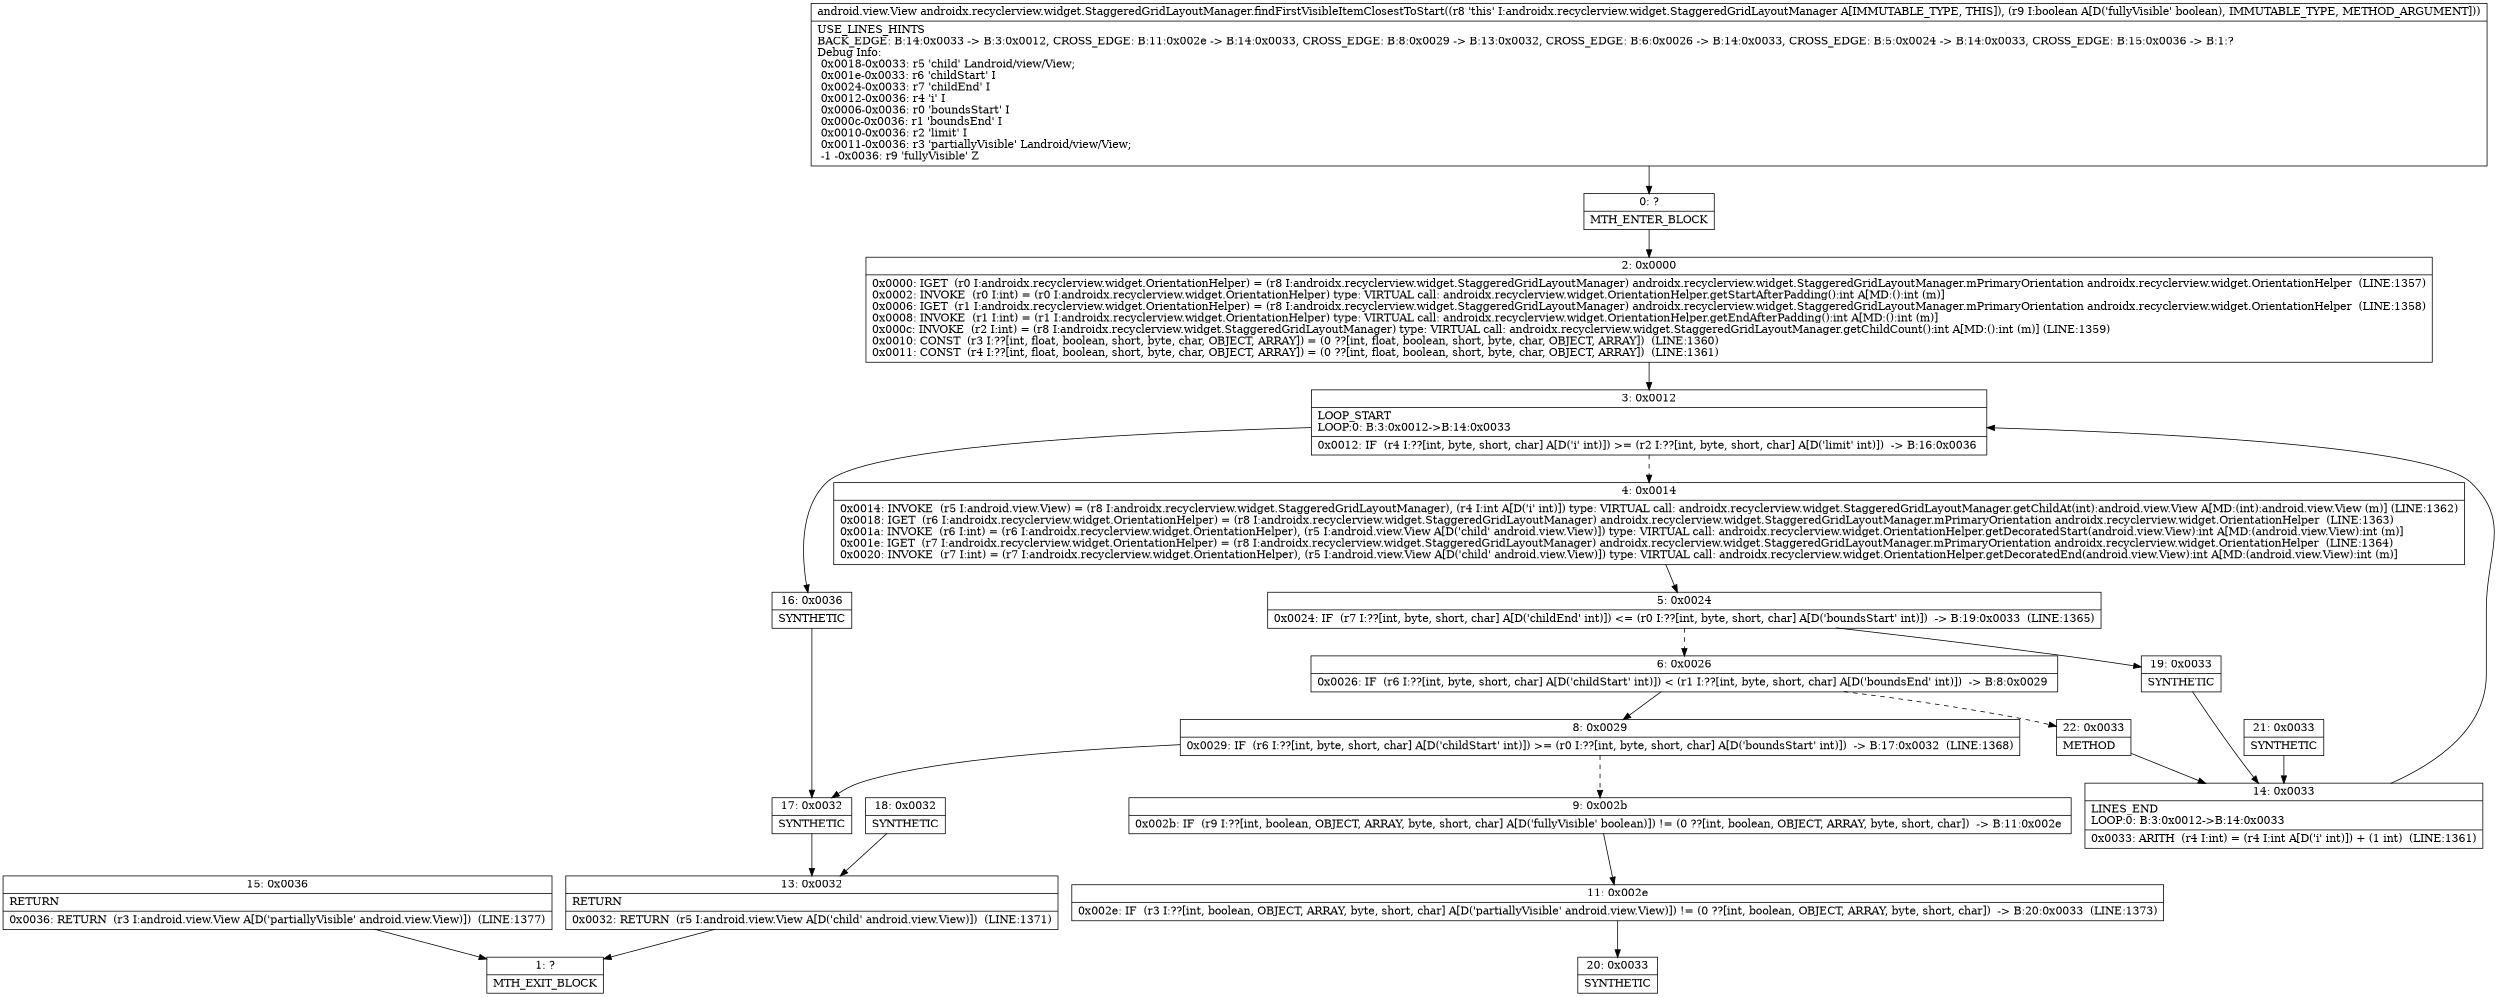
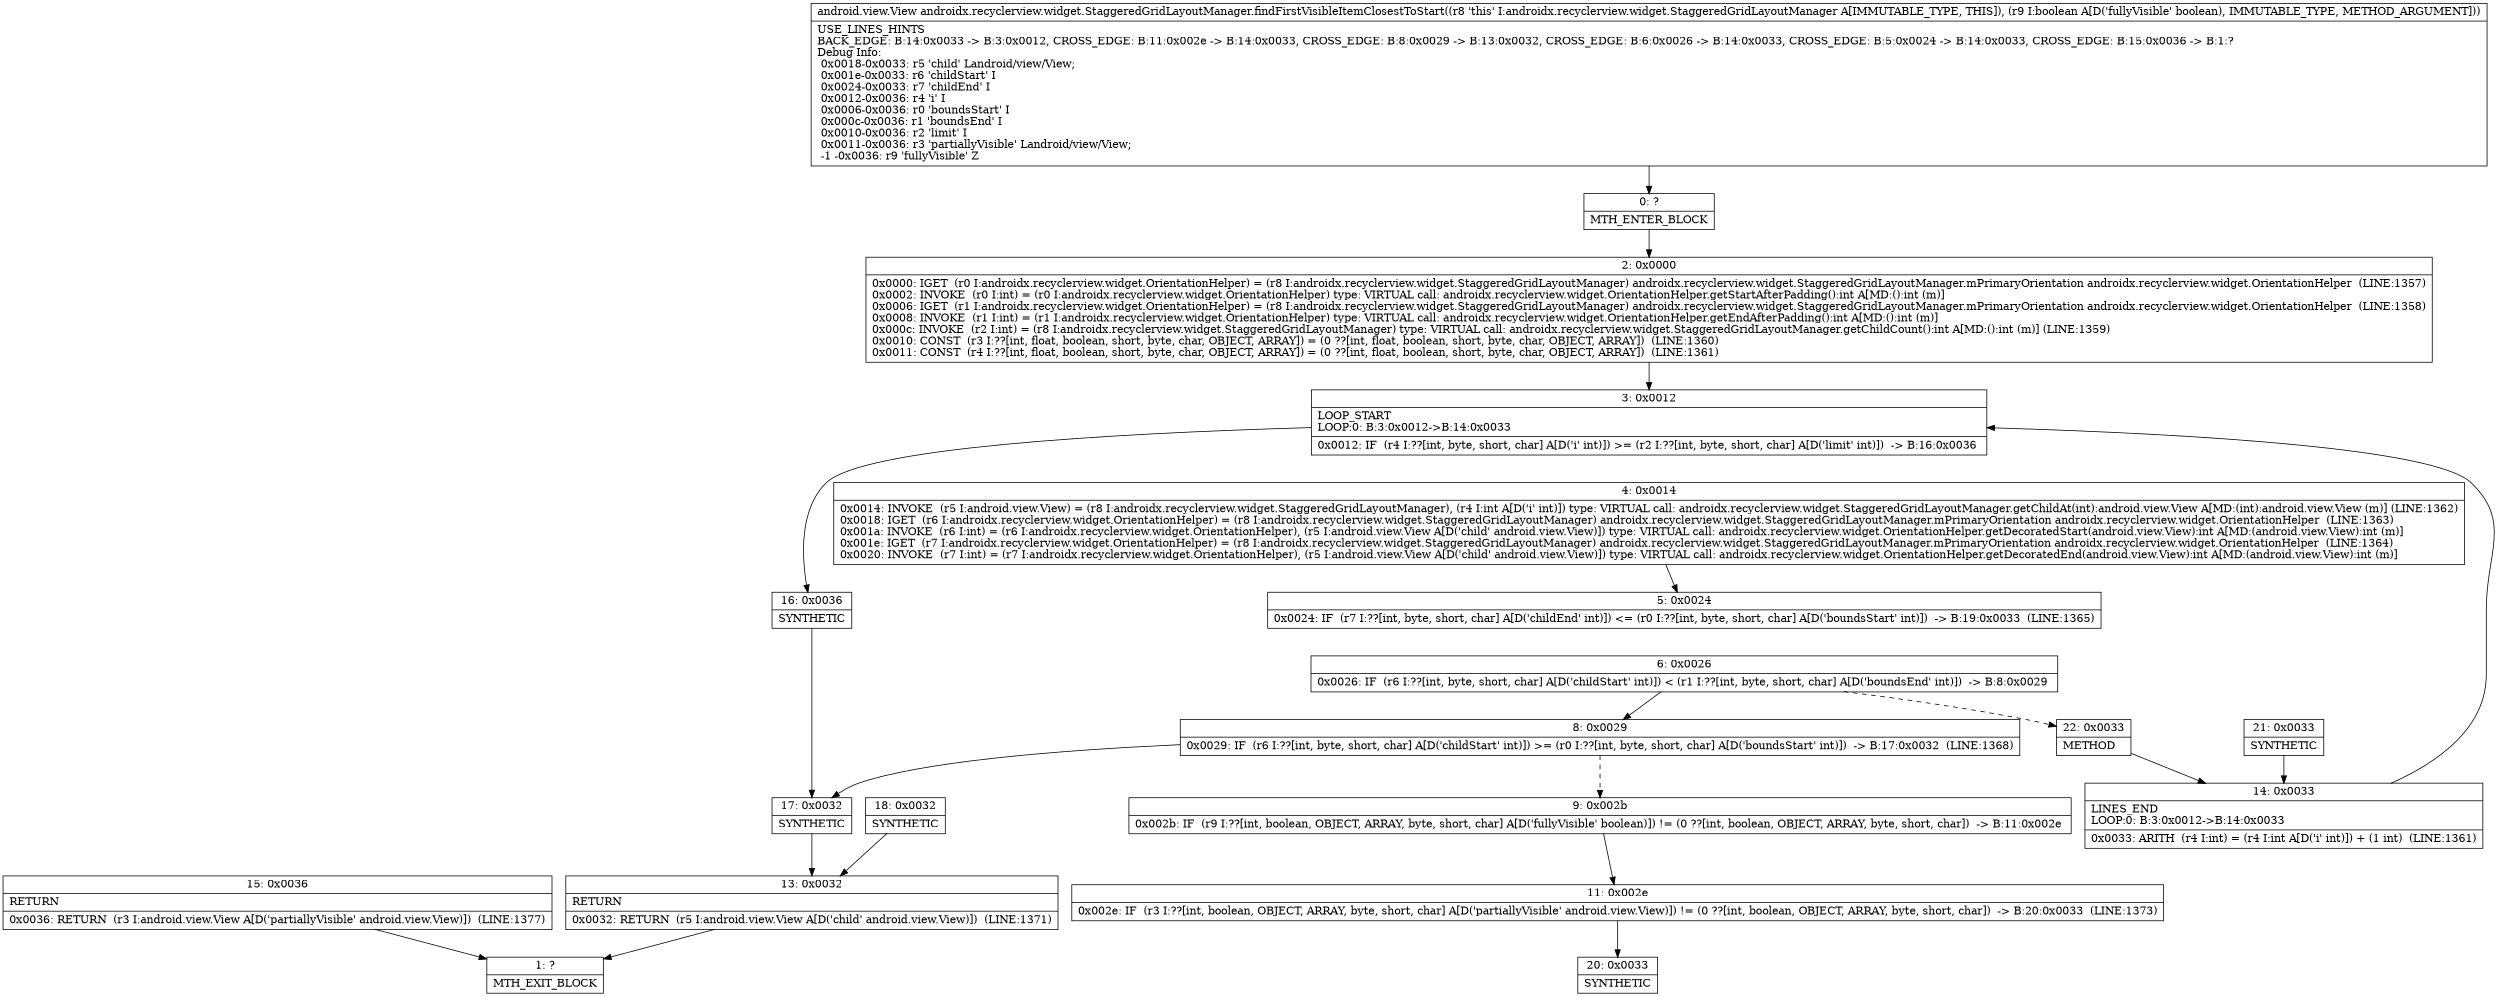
edge "3: 0x0012" -> "4: 0x0014": removed
edge "5: 0x0024" -> "6: 0x0026": removed
node "19: 0x0033": removed
